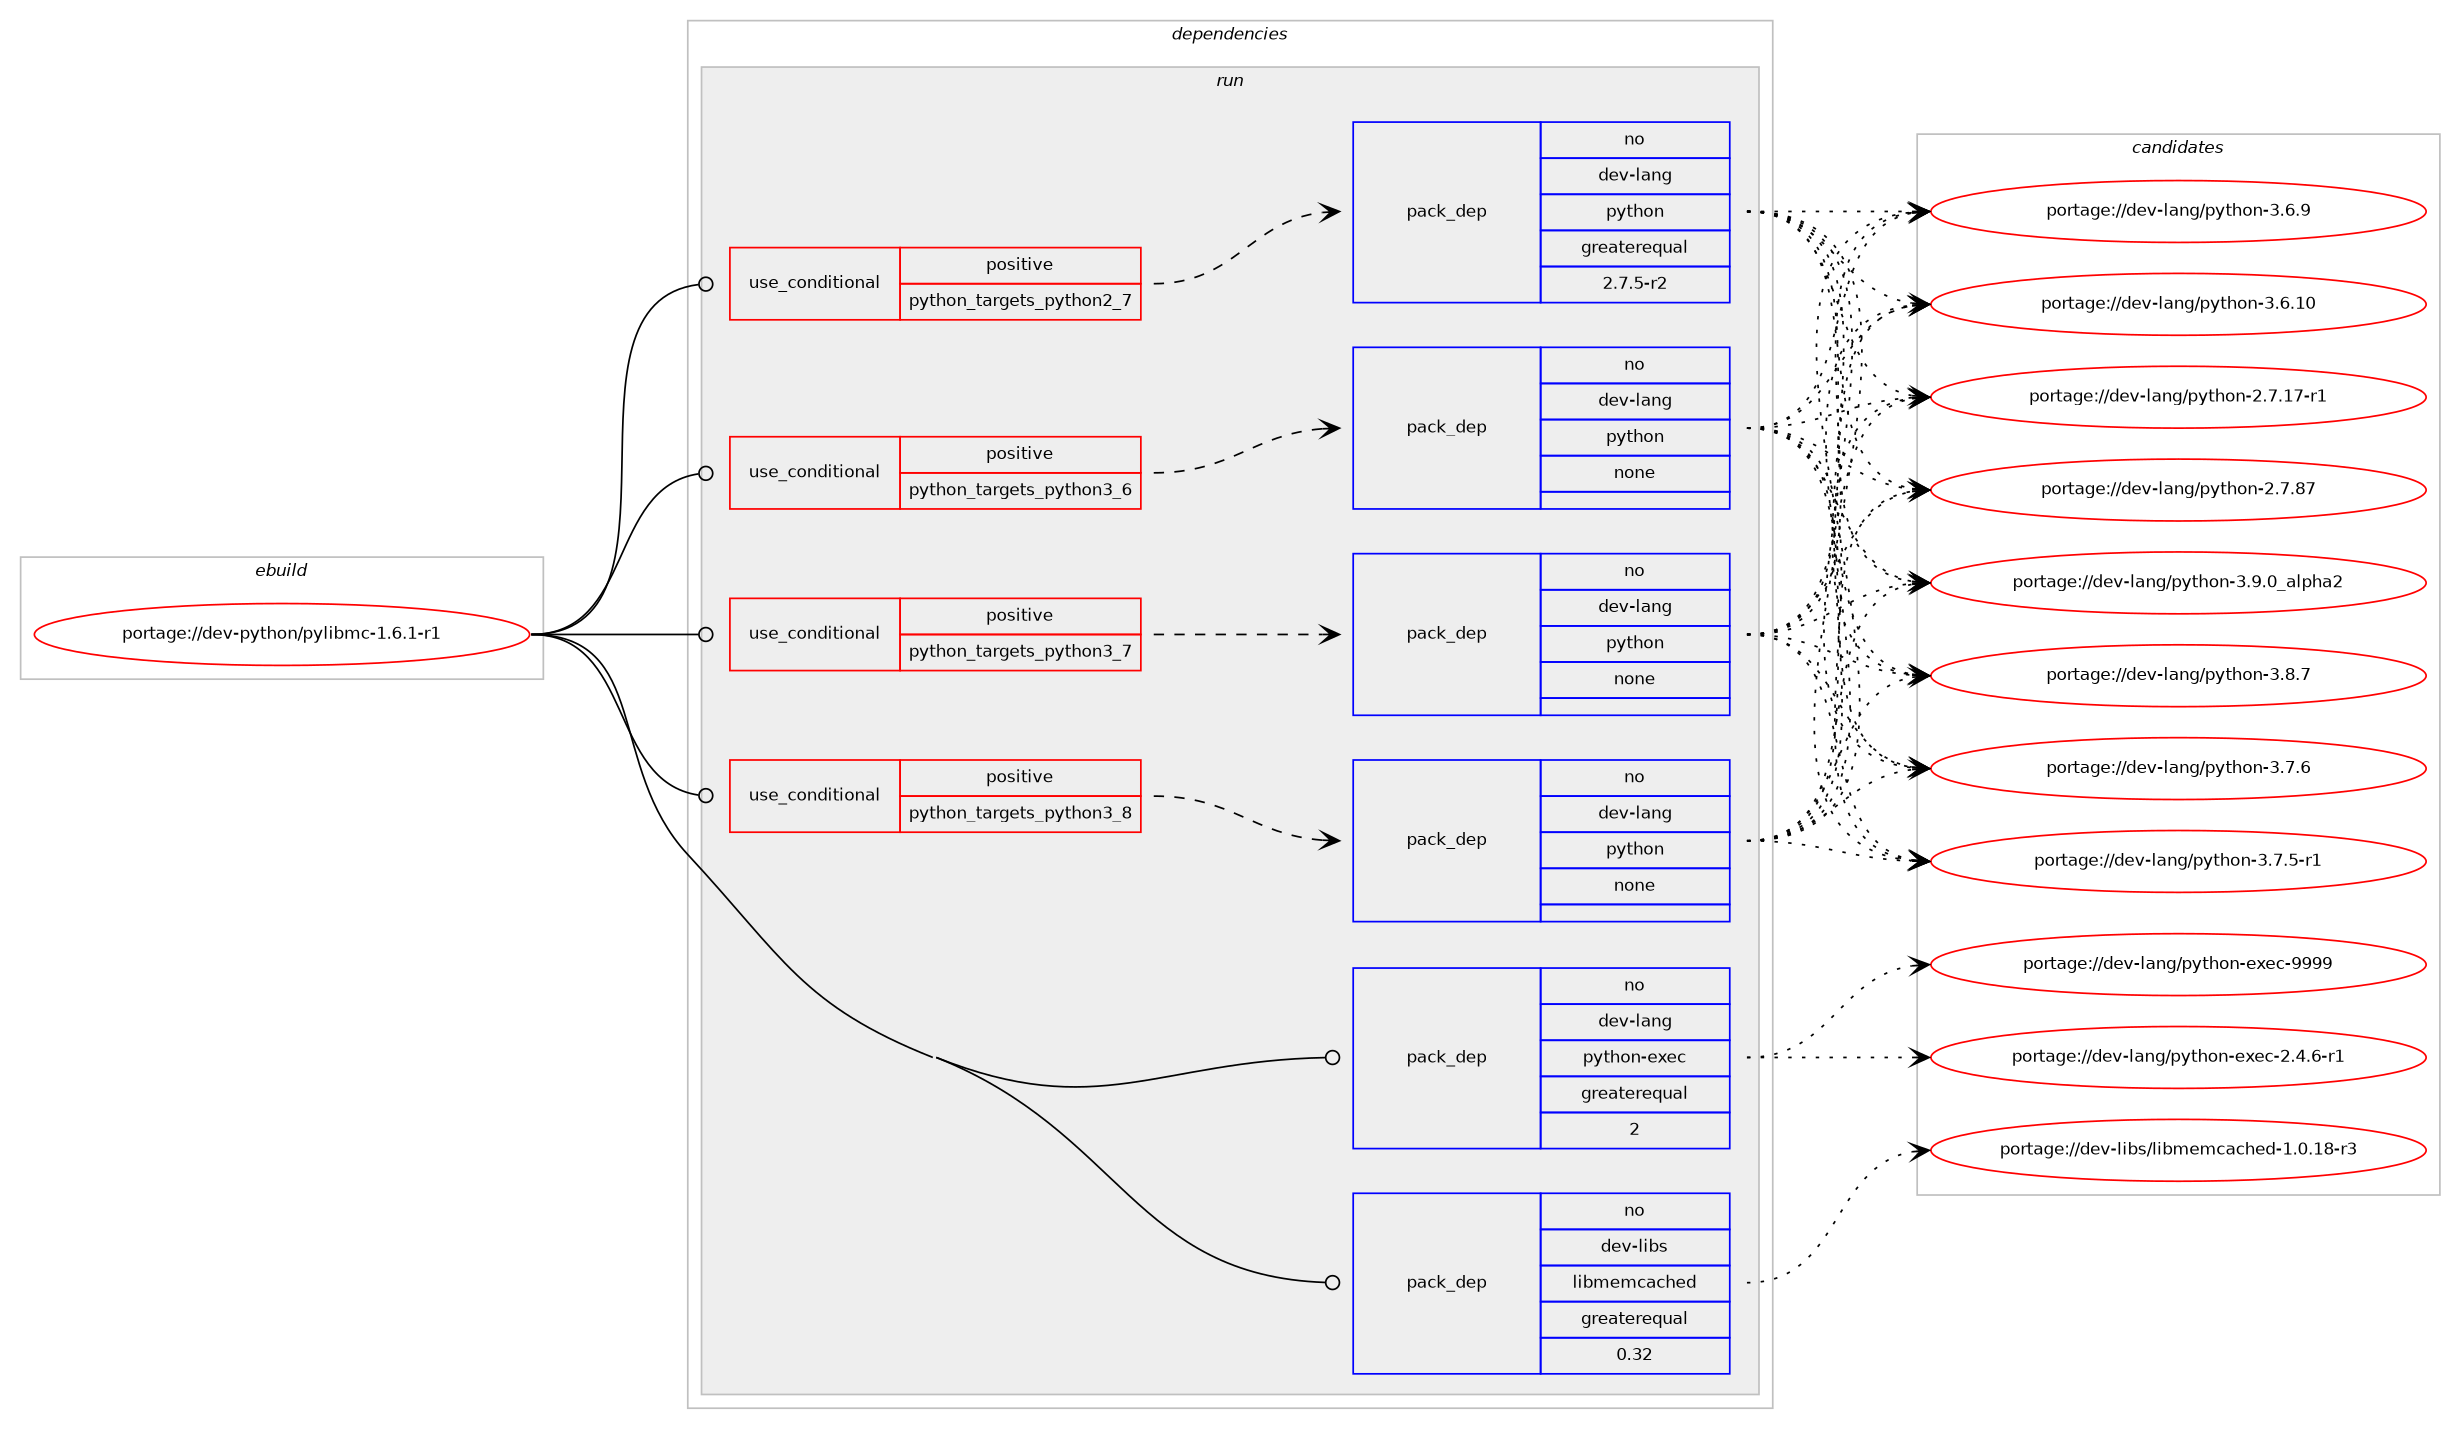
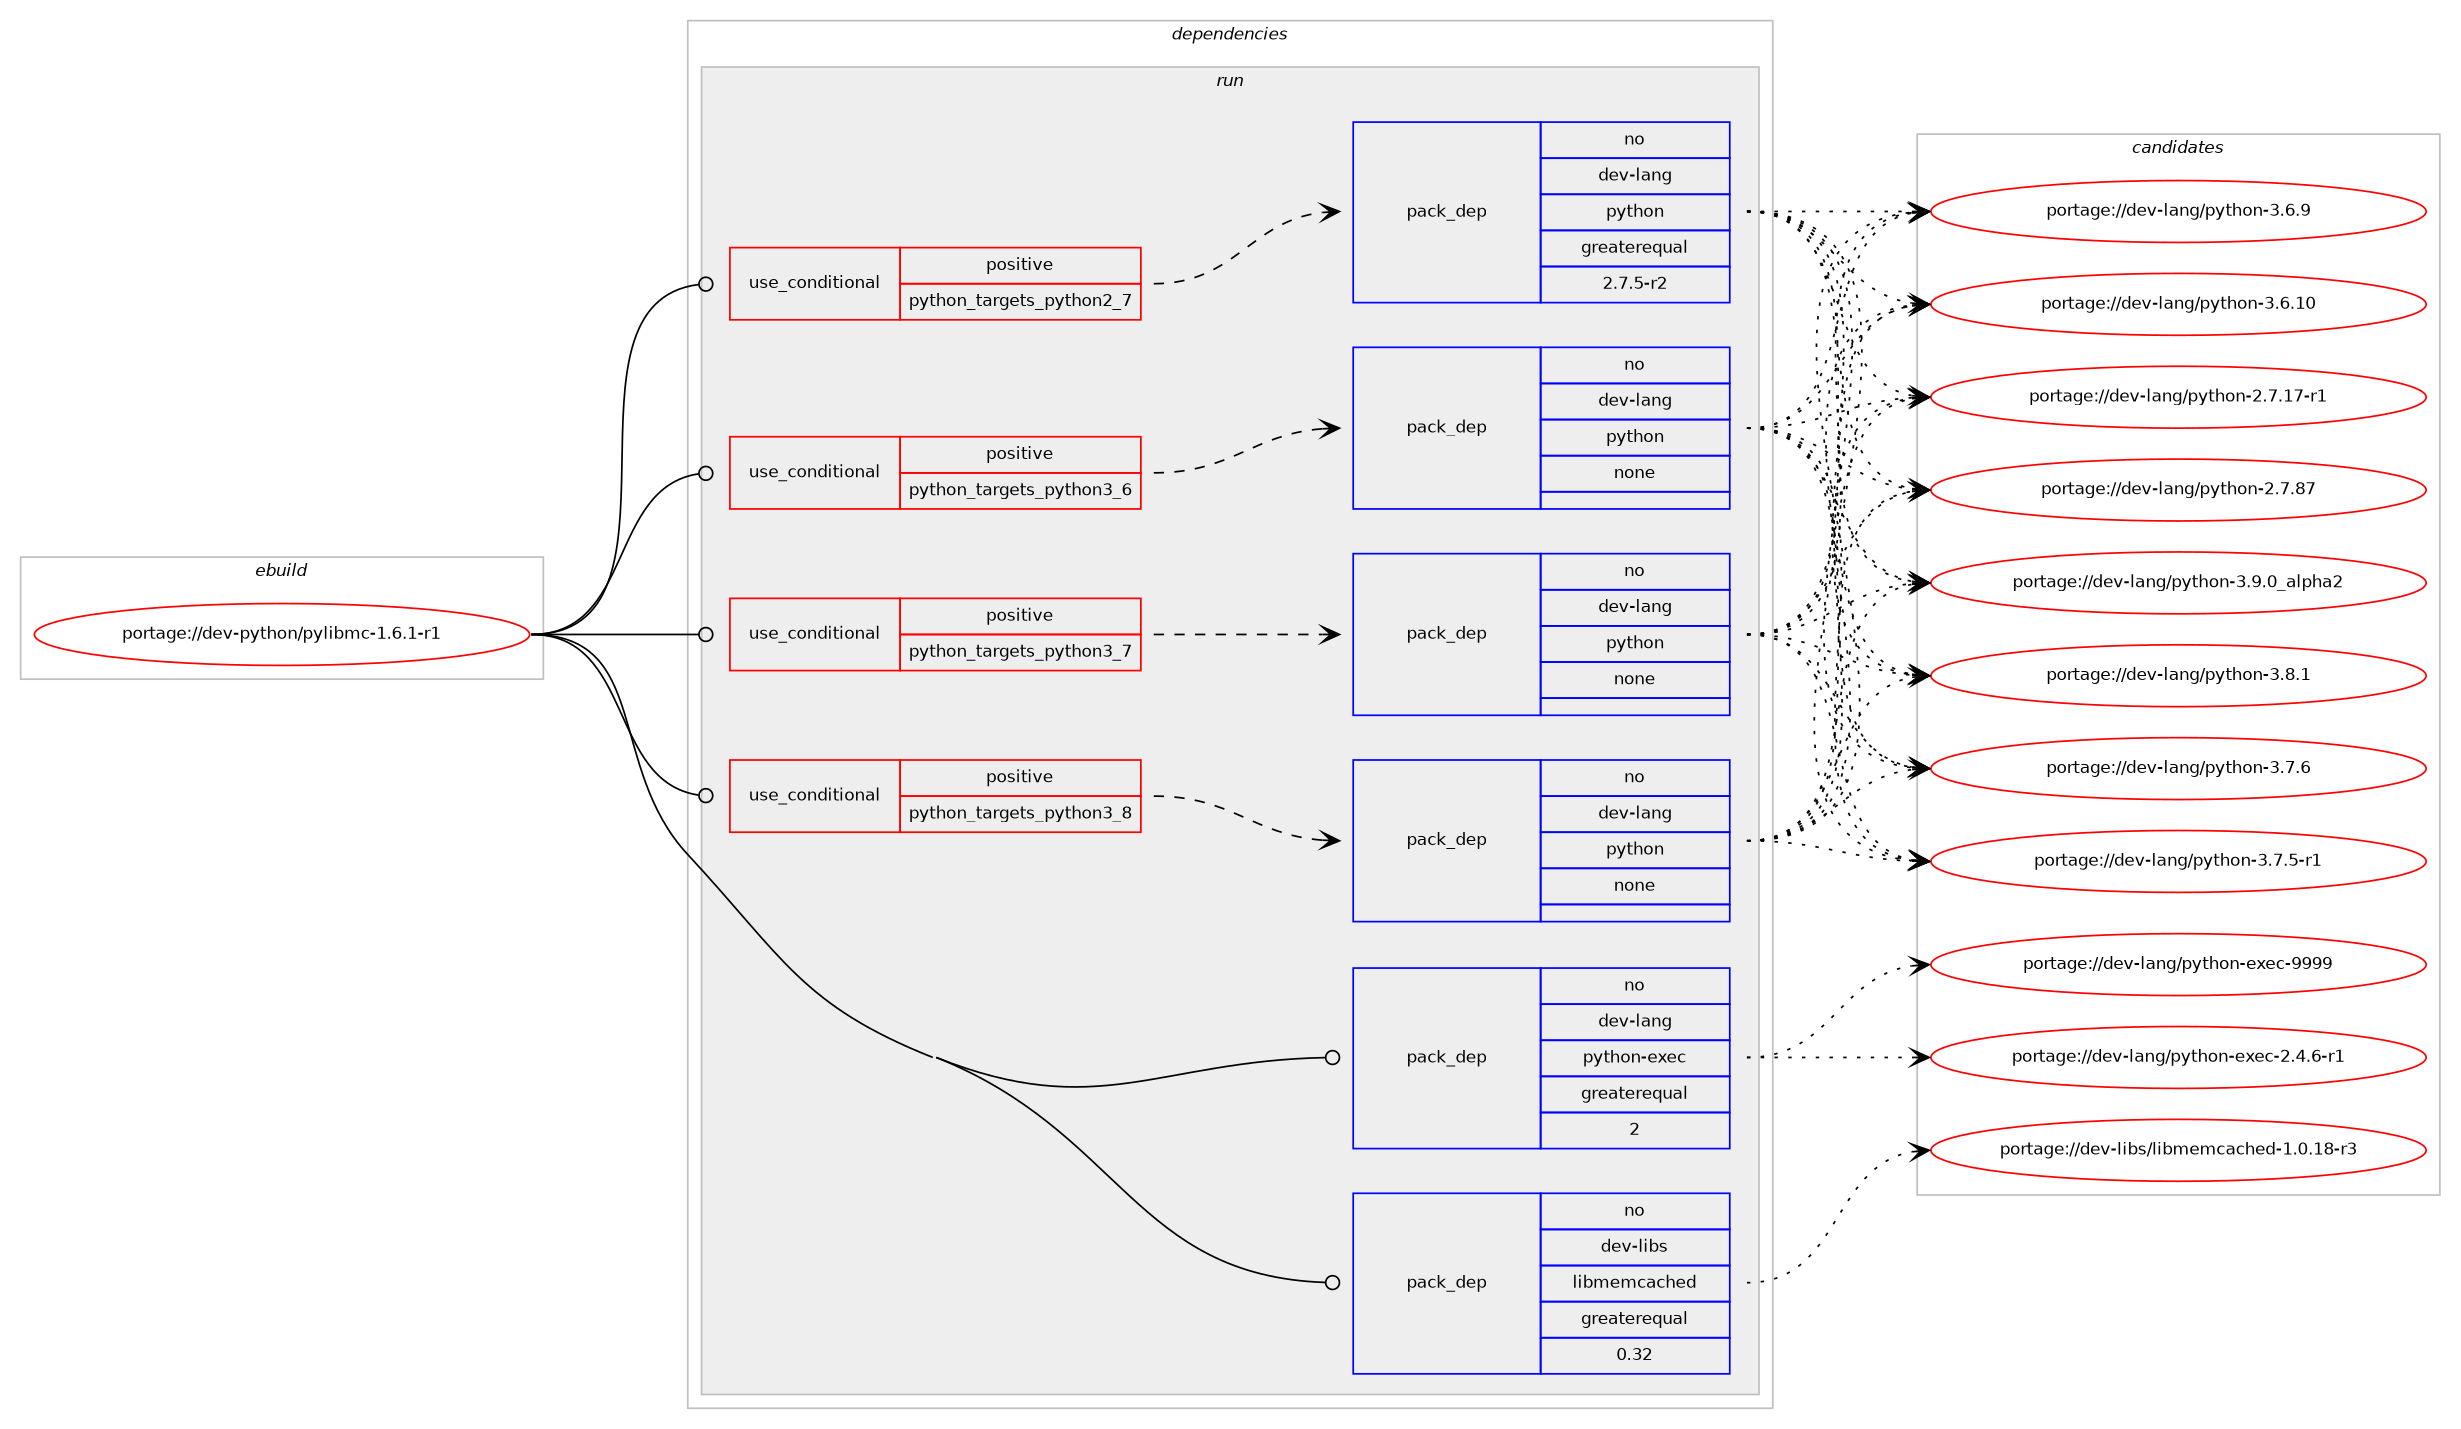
node "portage://dev-lang/python-3.8.7": label "portage://dev-lang/python-3.8.7" -> "portage://dev-lang/python-3.8.1"
